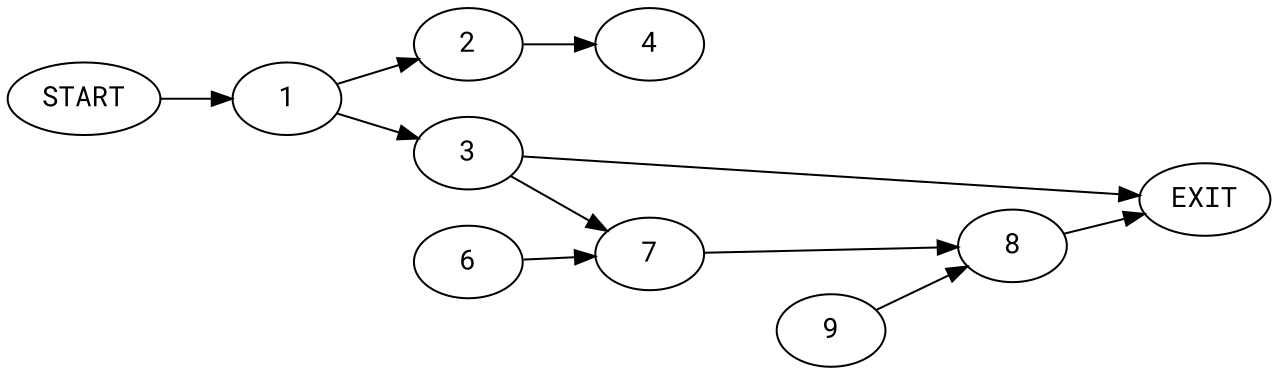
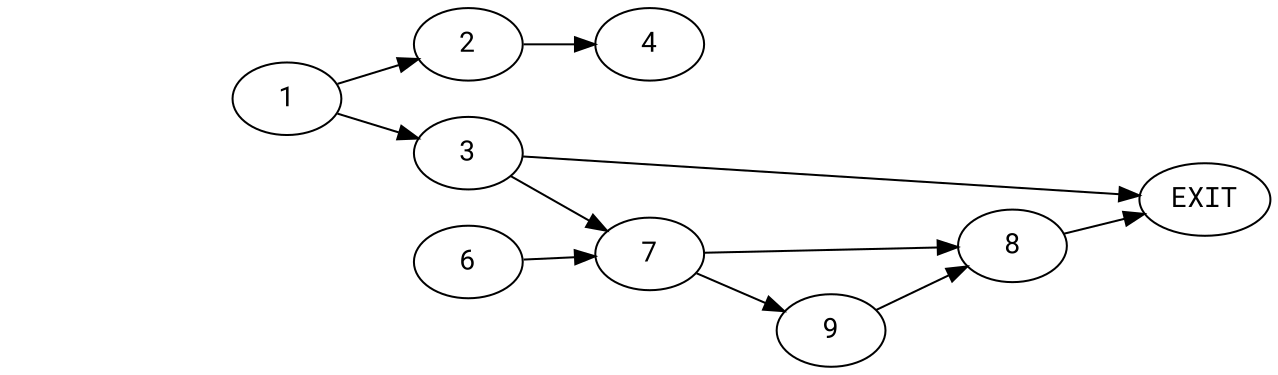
node "START": removed
edge "7" -> "9": added
